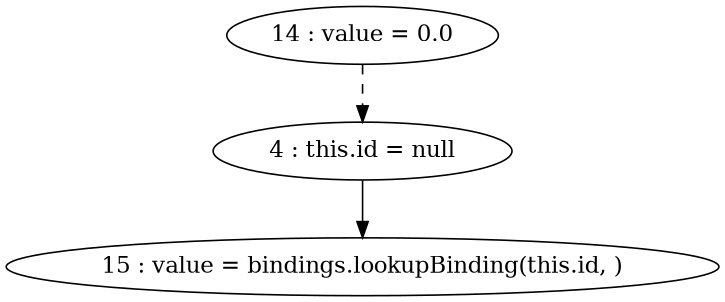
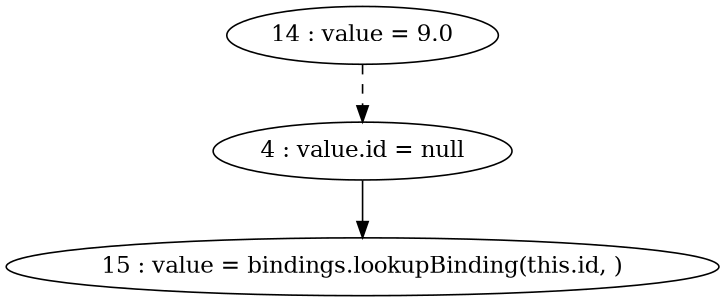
node "14 : value = 0.0": label "14 : value = 0.0" -> "14 : value = 9.0"
node "4 : this.id = null": label "4 : this.id = null" -> "4 : value.id = null"
